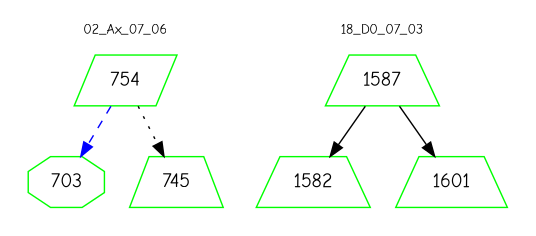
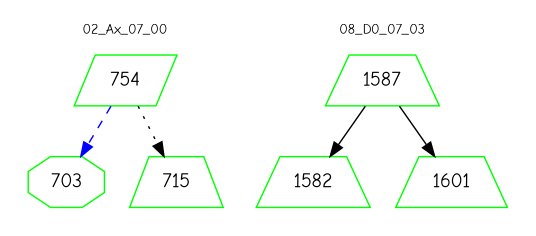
cluster "02_Ax_07_06": label "02_Ax_07_06" -> "02_Ax_07_00"
cluster "18_D0_07_03": label "18_D0_07_03" -> "08_D0_07_03"
node "745": label "745" -> "715"
